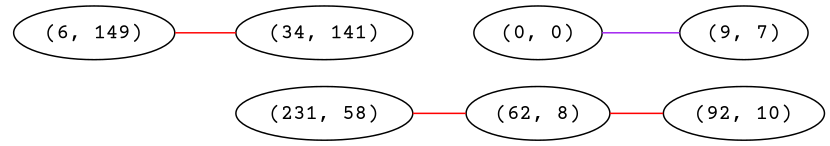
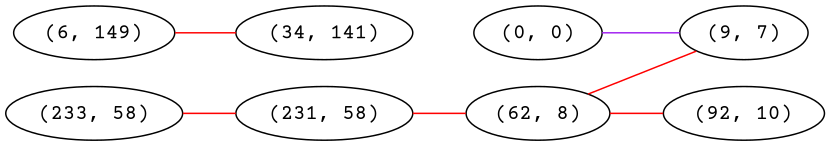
edge "(9, 7)" -- "(62, 8)": added
node "(233, 58)": added
